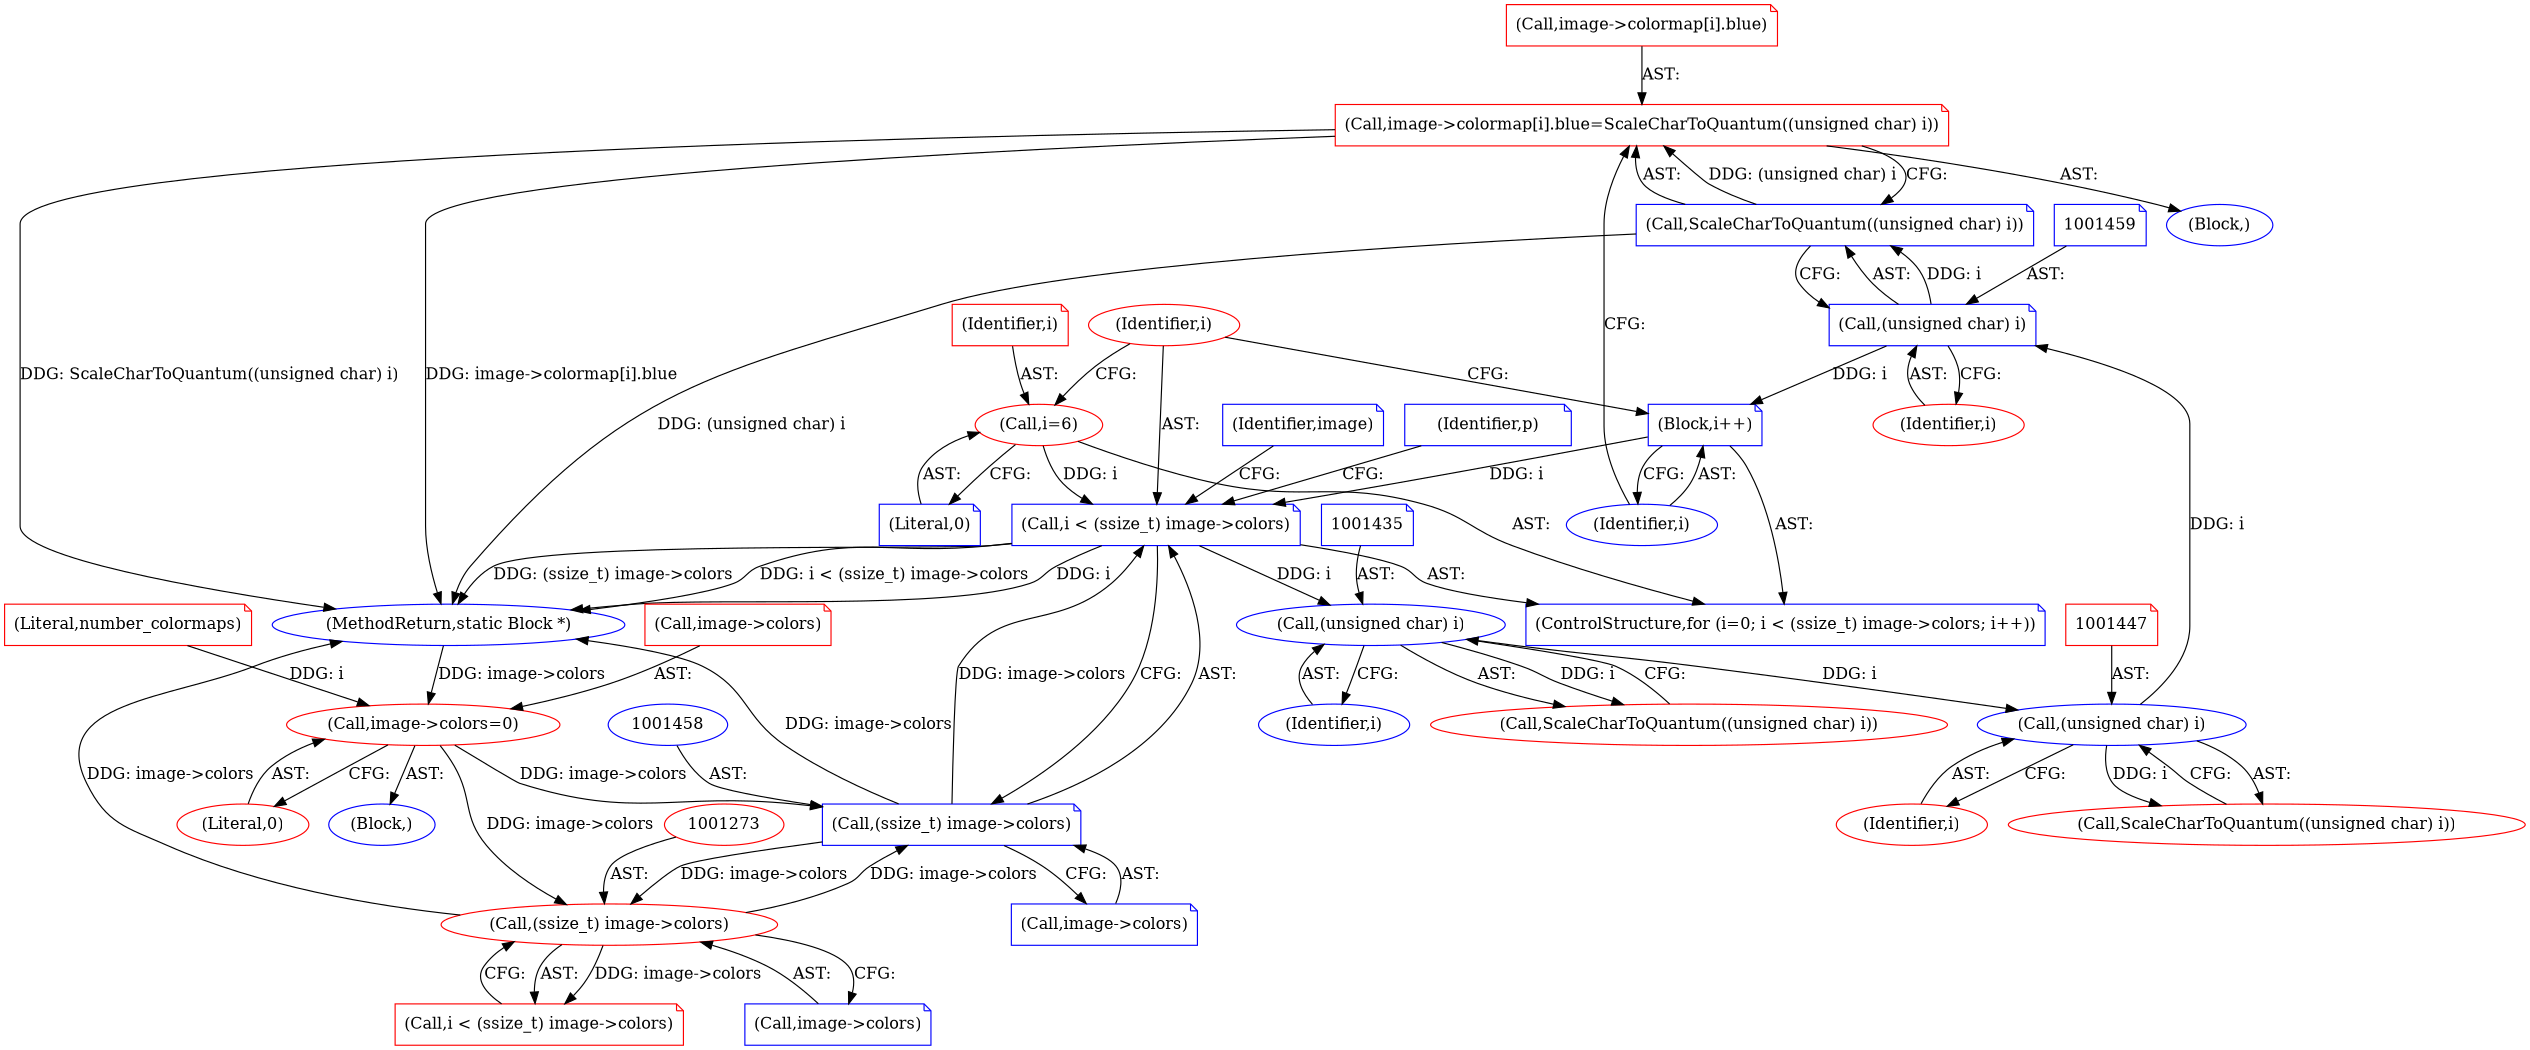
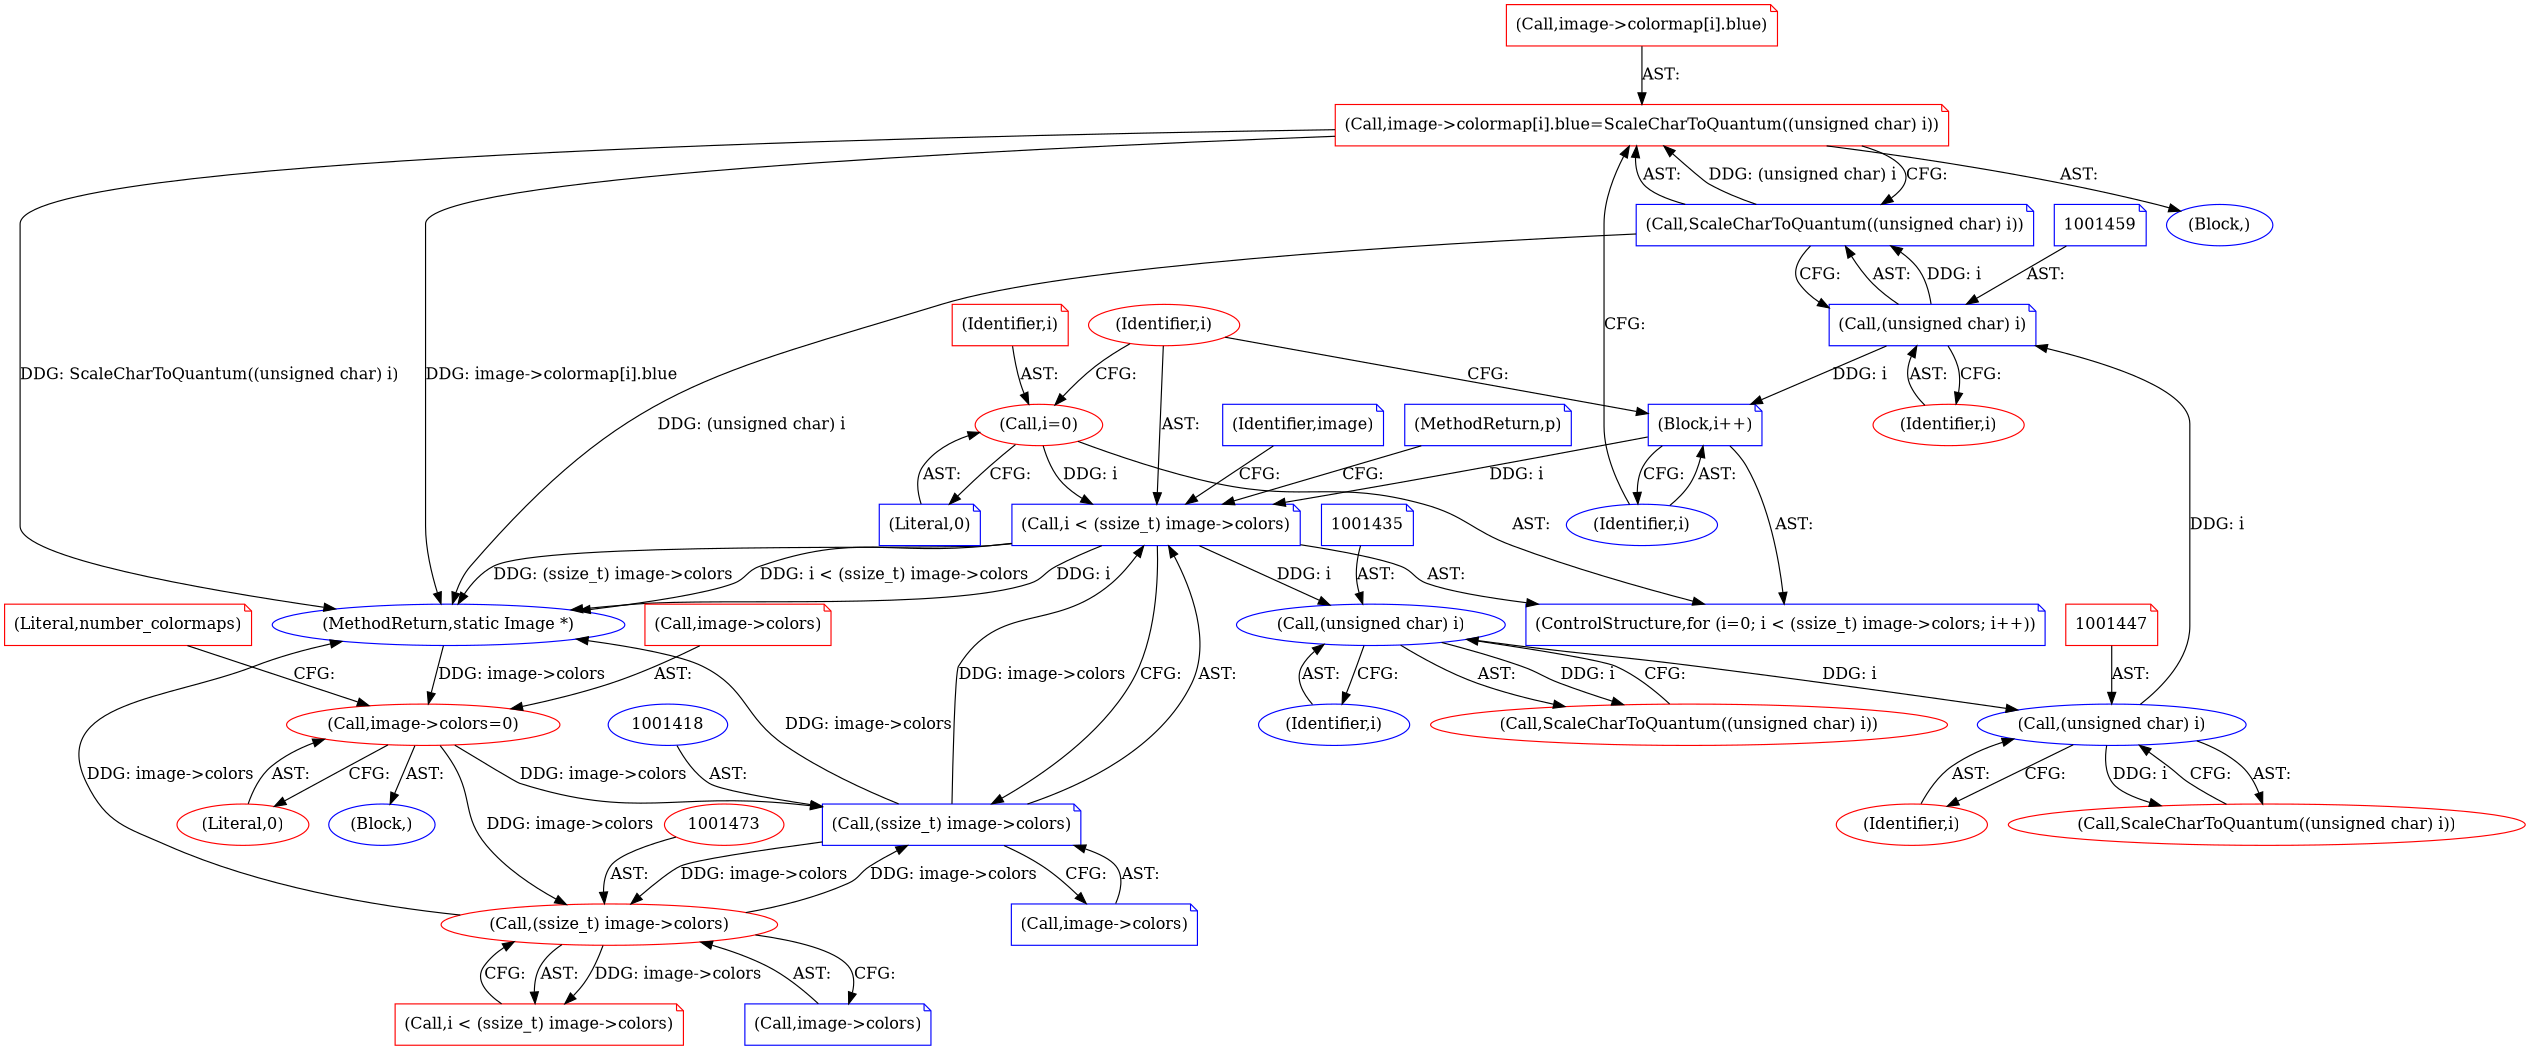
node "(Call,i=6)": label "(Call,i=6)" -> "(Call,i=0)"
node "(Identifier,p)": label "(Identifier,p)" -> "(MethodReturn,p)"
node "(MethodReturn,static Block *)": label "(MethodReturn,static Block *)" -> "(MethodReturn,static Image *)"
edge "(Literal,number_colormaps)" -> "(Call,image->colors=0)": label "DDG: i" -> "CFG: "
node "1001458": label "1001458" -> "1001418"
node "1001273": label "1001273" -> "1001473"
